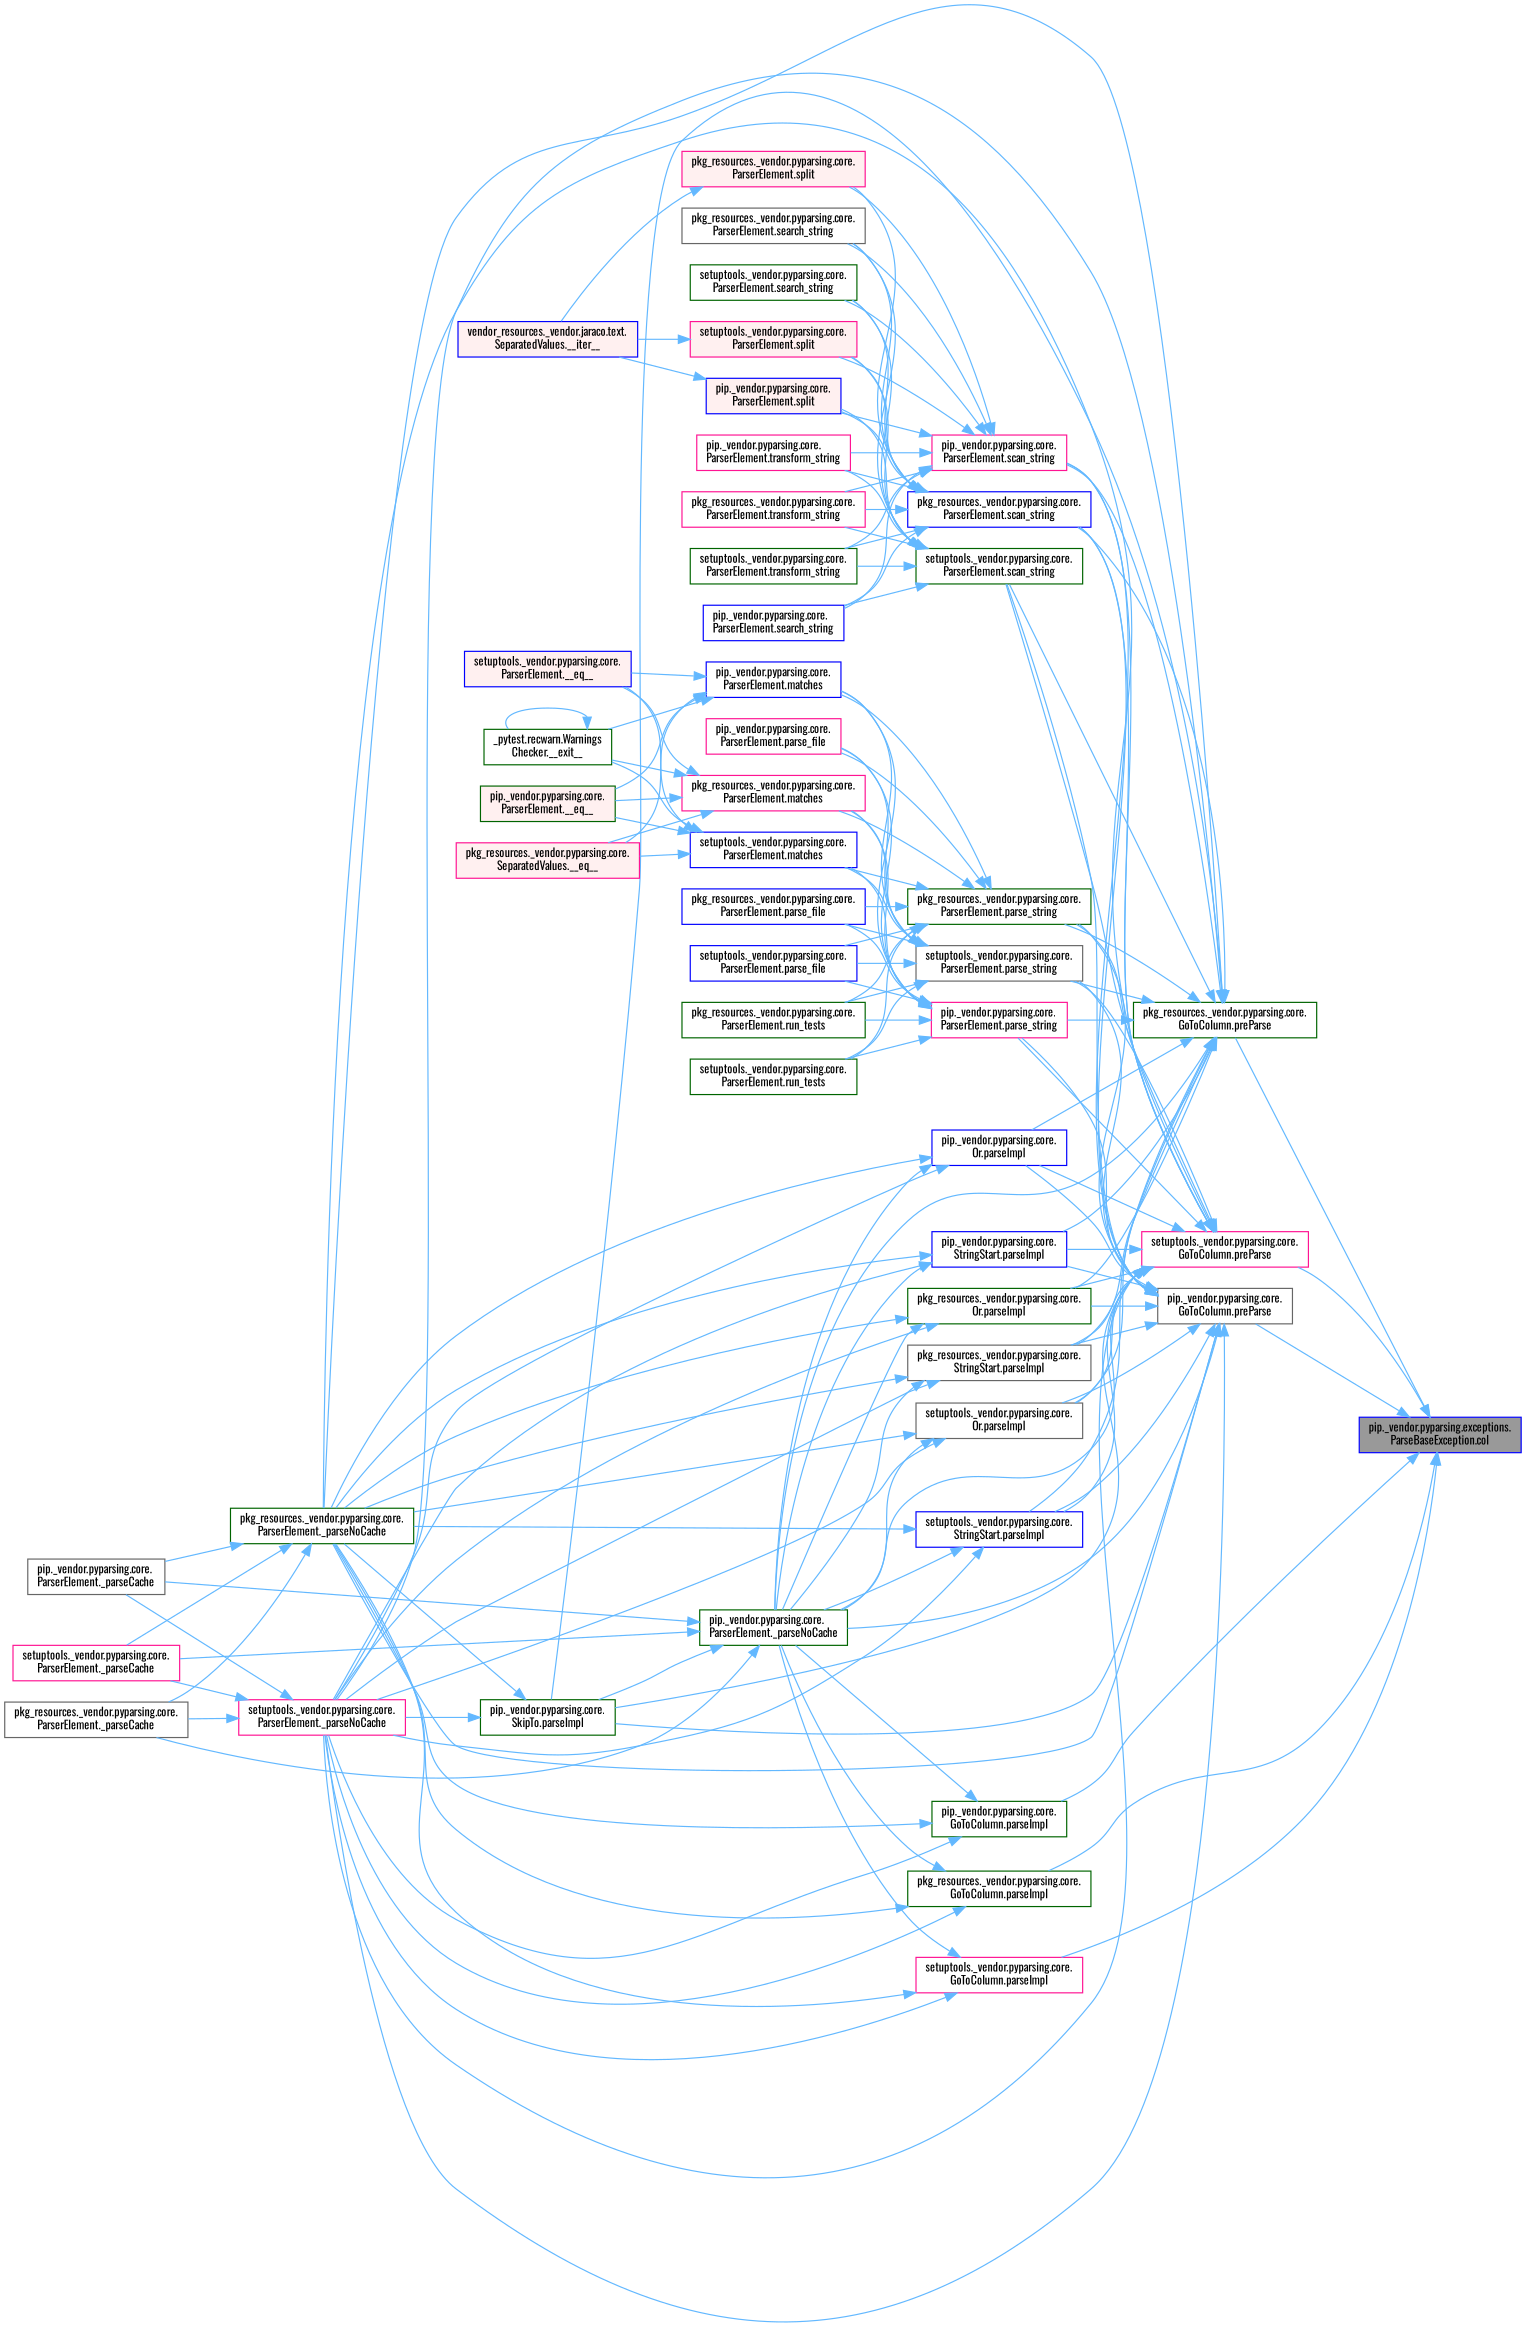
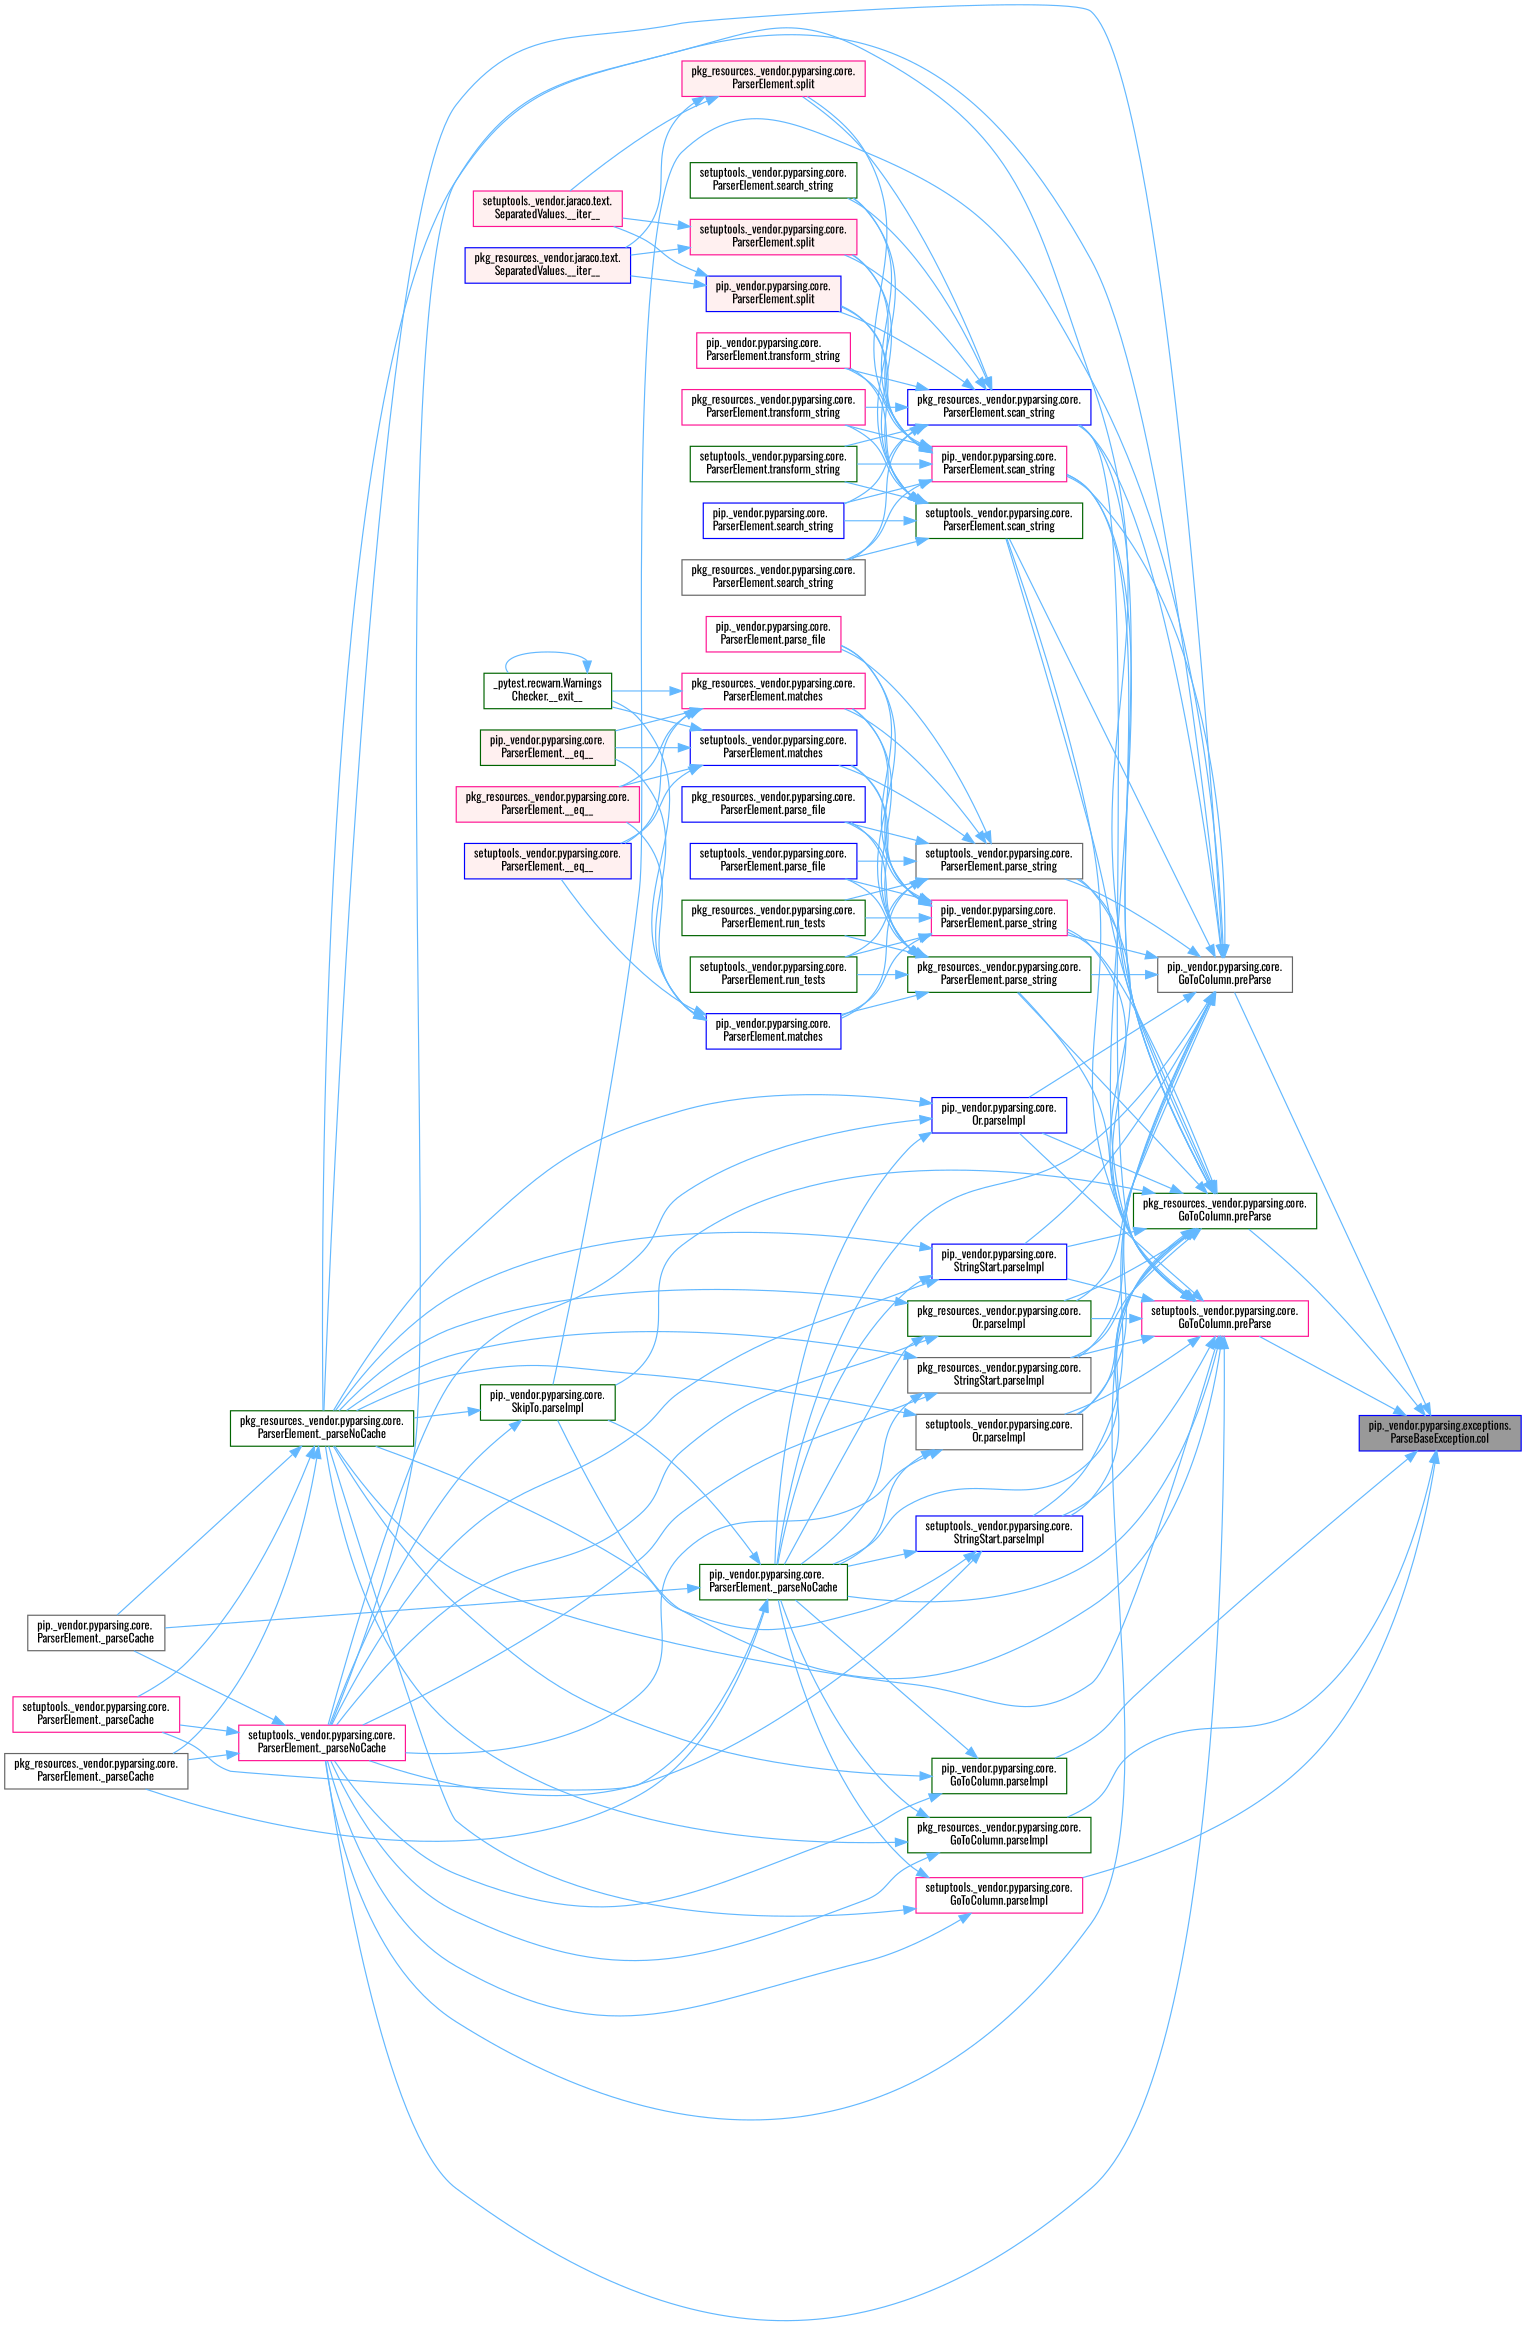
node "setuptools._vendor.jaraco.text. SeparatedValues.__iter__": added
node "vendor_resources._vendor.jaraco.text. SeparatedValues.__iter__": label "vendor_resources._vendor.jaraco.text. SeparatedValues.__iter__" -> "pkg_resources._vendor.jaraco.text. SeparatedValues.__iter__"
node "pkg_resources._vendor.pyparsing.core. SeparatedValues.__eq__": label "pkg_resources._vendor.pyparsing.core. SeparatedValues.__eq__" -> "pkg_resources._vendor.pyparsing.core. ParserElement.__eq__"
